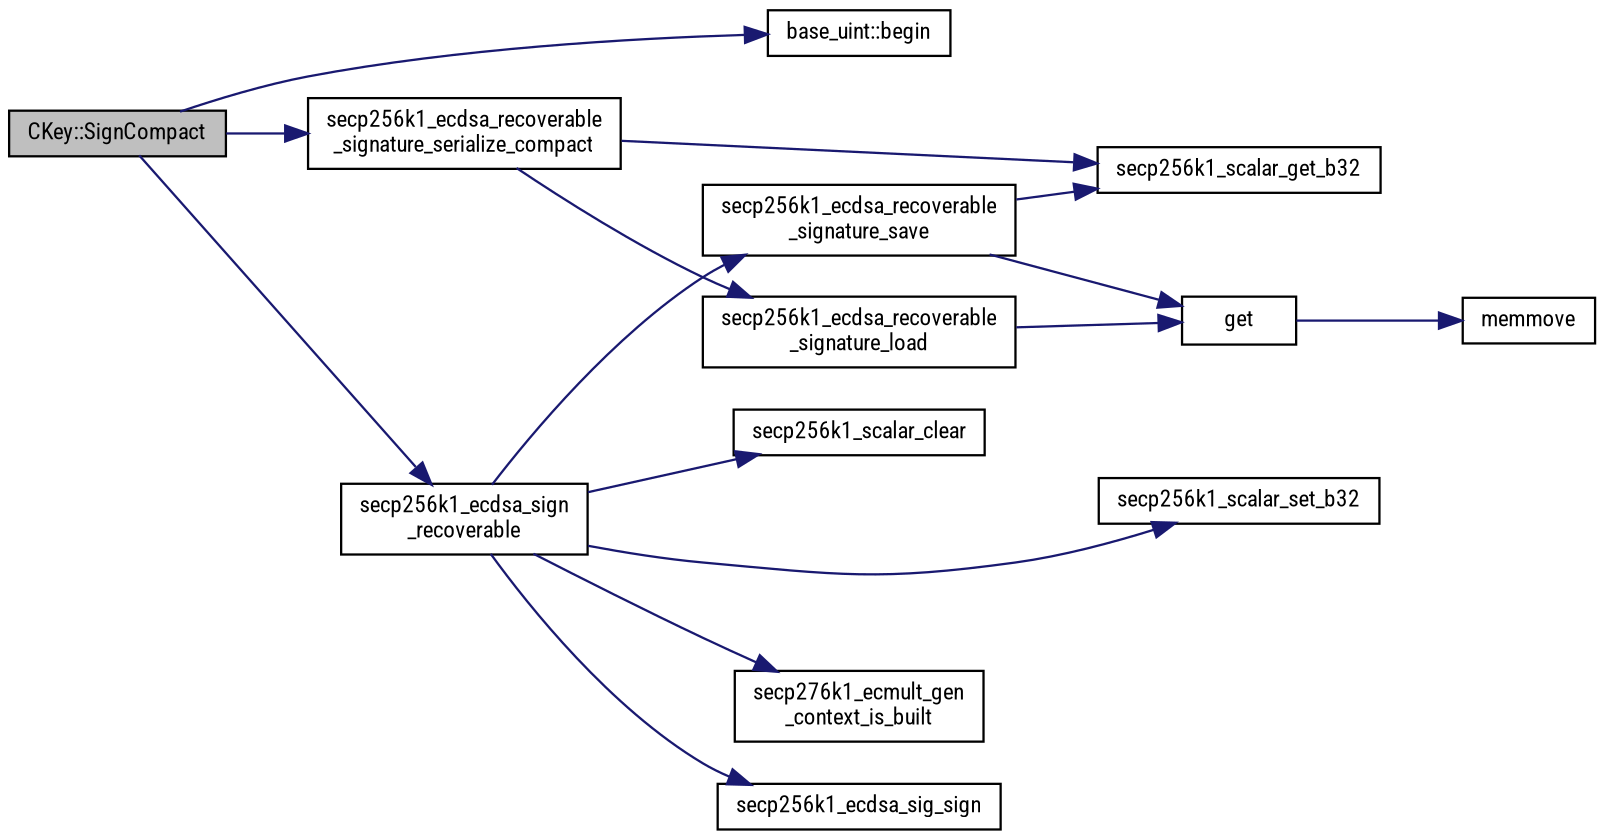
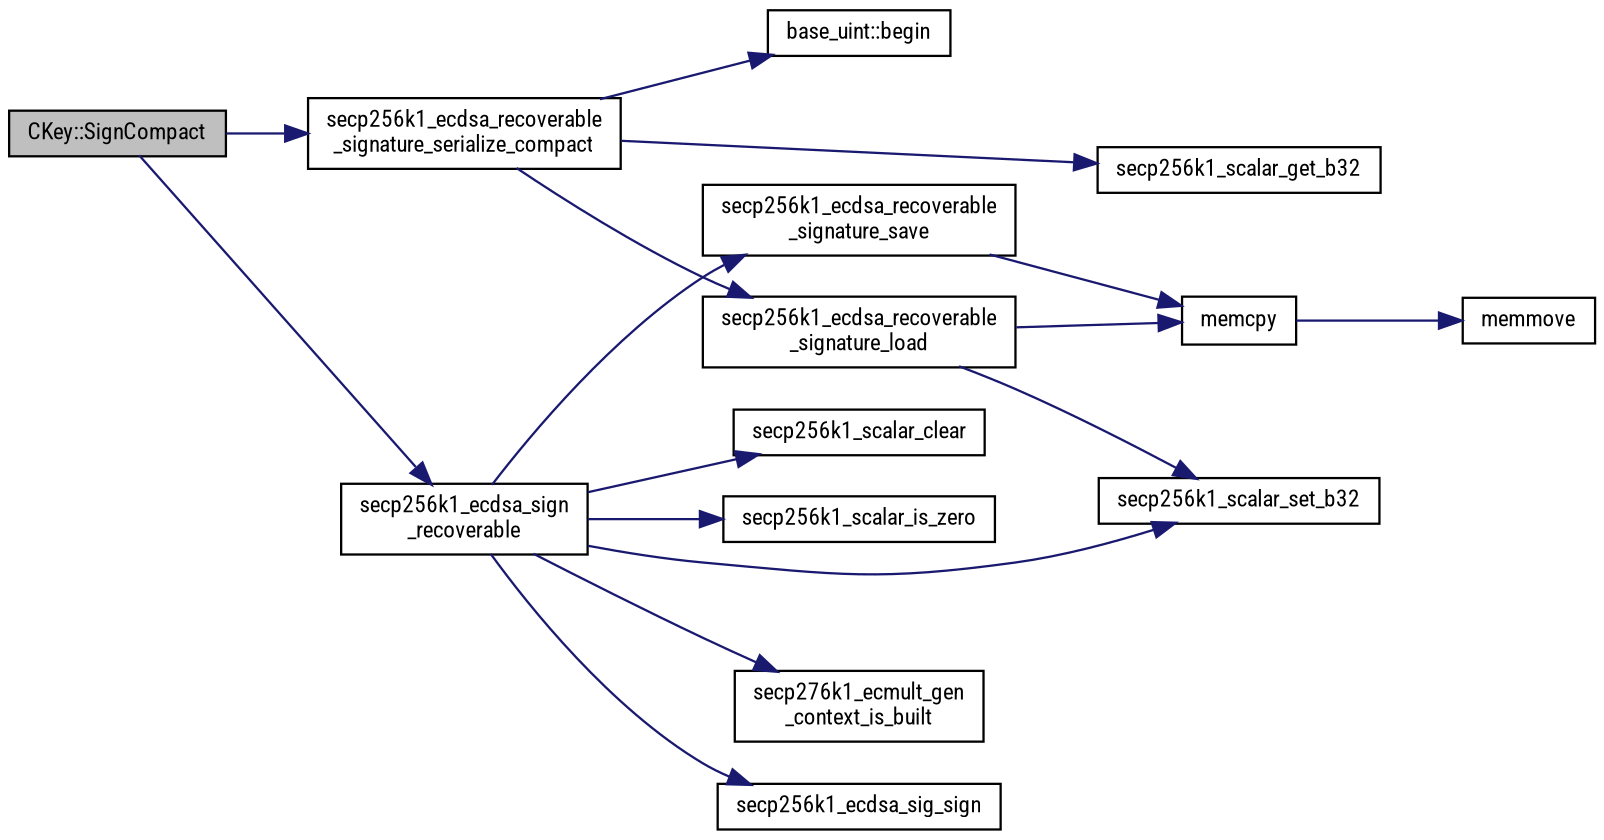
edge "CKey::SignCompact" -> "base_uint::begin": now "secp256k1_ecdsa_recoverable _signature_serialize_compact" -> "base_uint::begin"
edge "secp256k1_ecdsa_recoverable _signature_save" -> "secp256k1_scalar_get_b32": removed
node "get": label "get" -> "memcpy"
edge "secp256k1_ecdsa_recoverable _signature_load" -> "secp256k1_scalar_set_b32": added
node "secp256k1_scalar_is_zero": added
